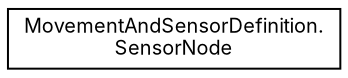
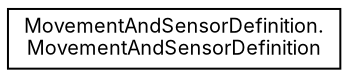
node "MovementAndSensorDefinition. SensorNode": label "MovementAndSensorDefinition. SensorNode" -> "MovementAndSensorDefinition. MovementAndSensorDefinition"
